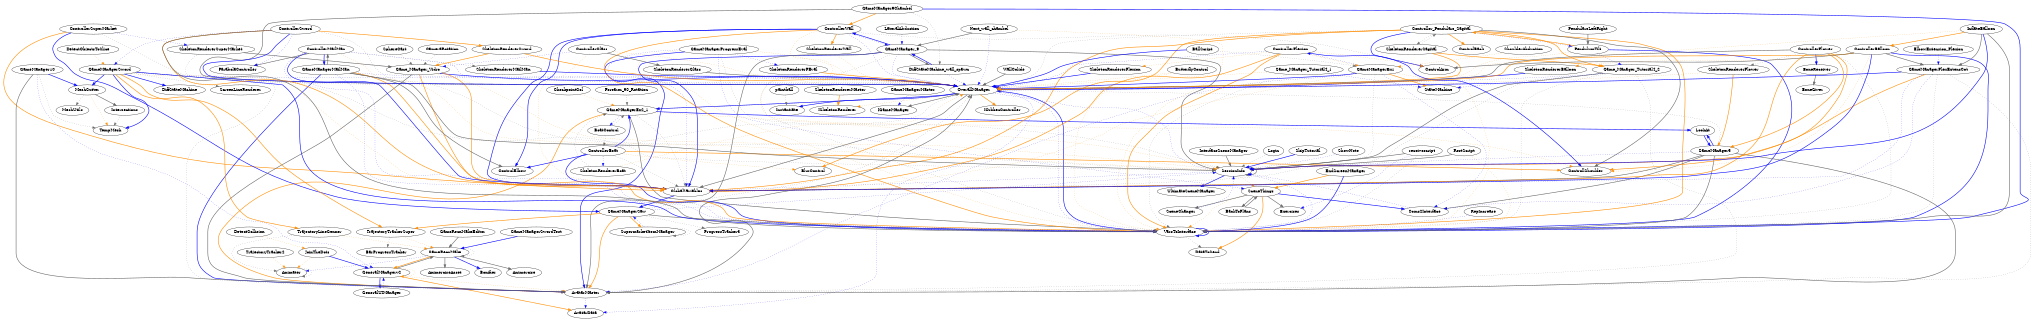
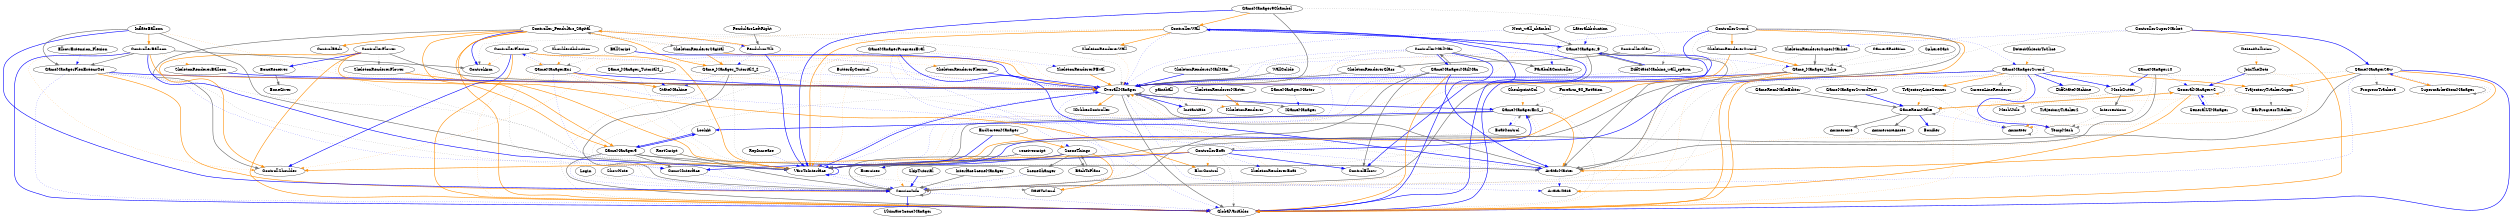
edge "SessionInfo" -> "SceneThings": reversed
edge "GlobalVariables" -> "GameManagerSaw": reversed
edge "GeneralManagerv2" -> "GameRecnMake": style bold -> dotted
